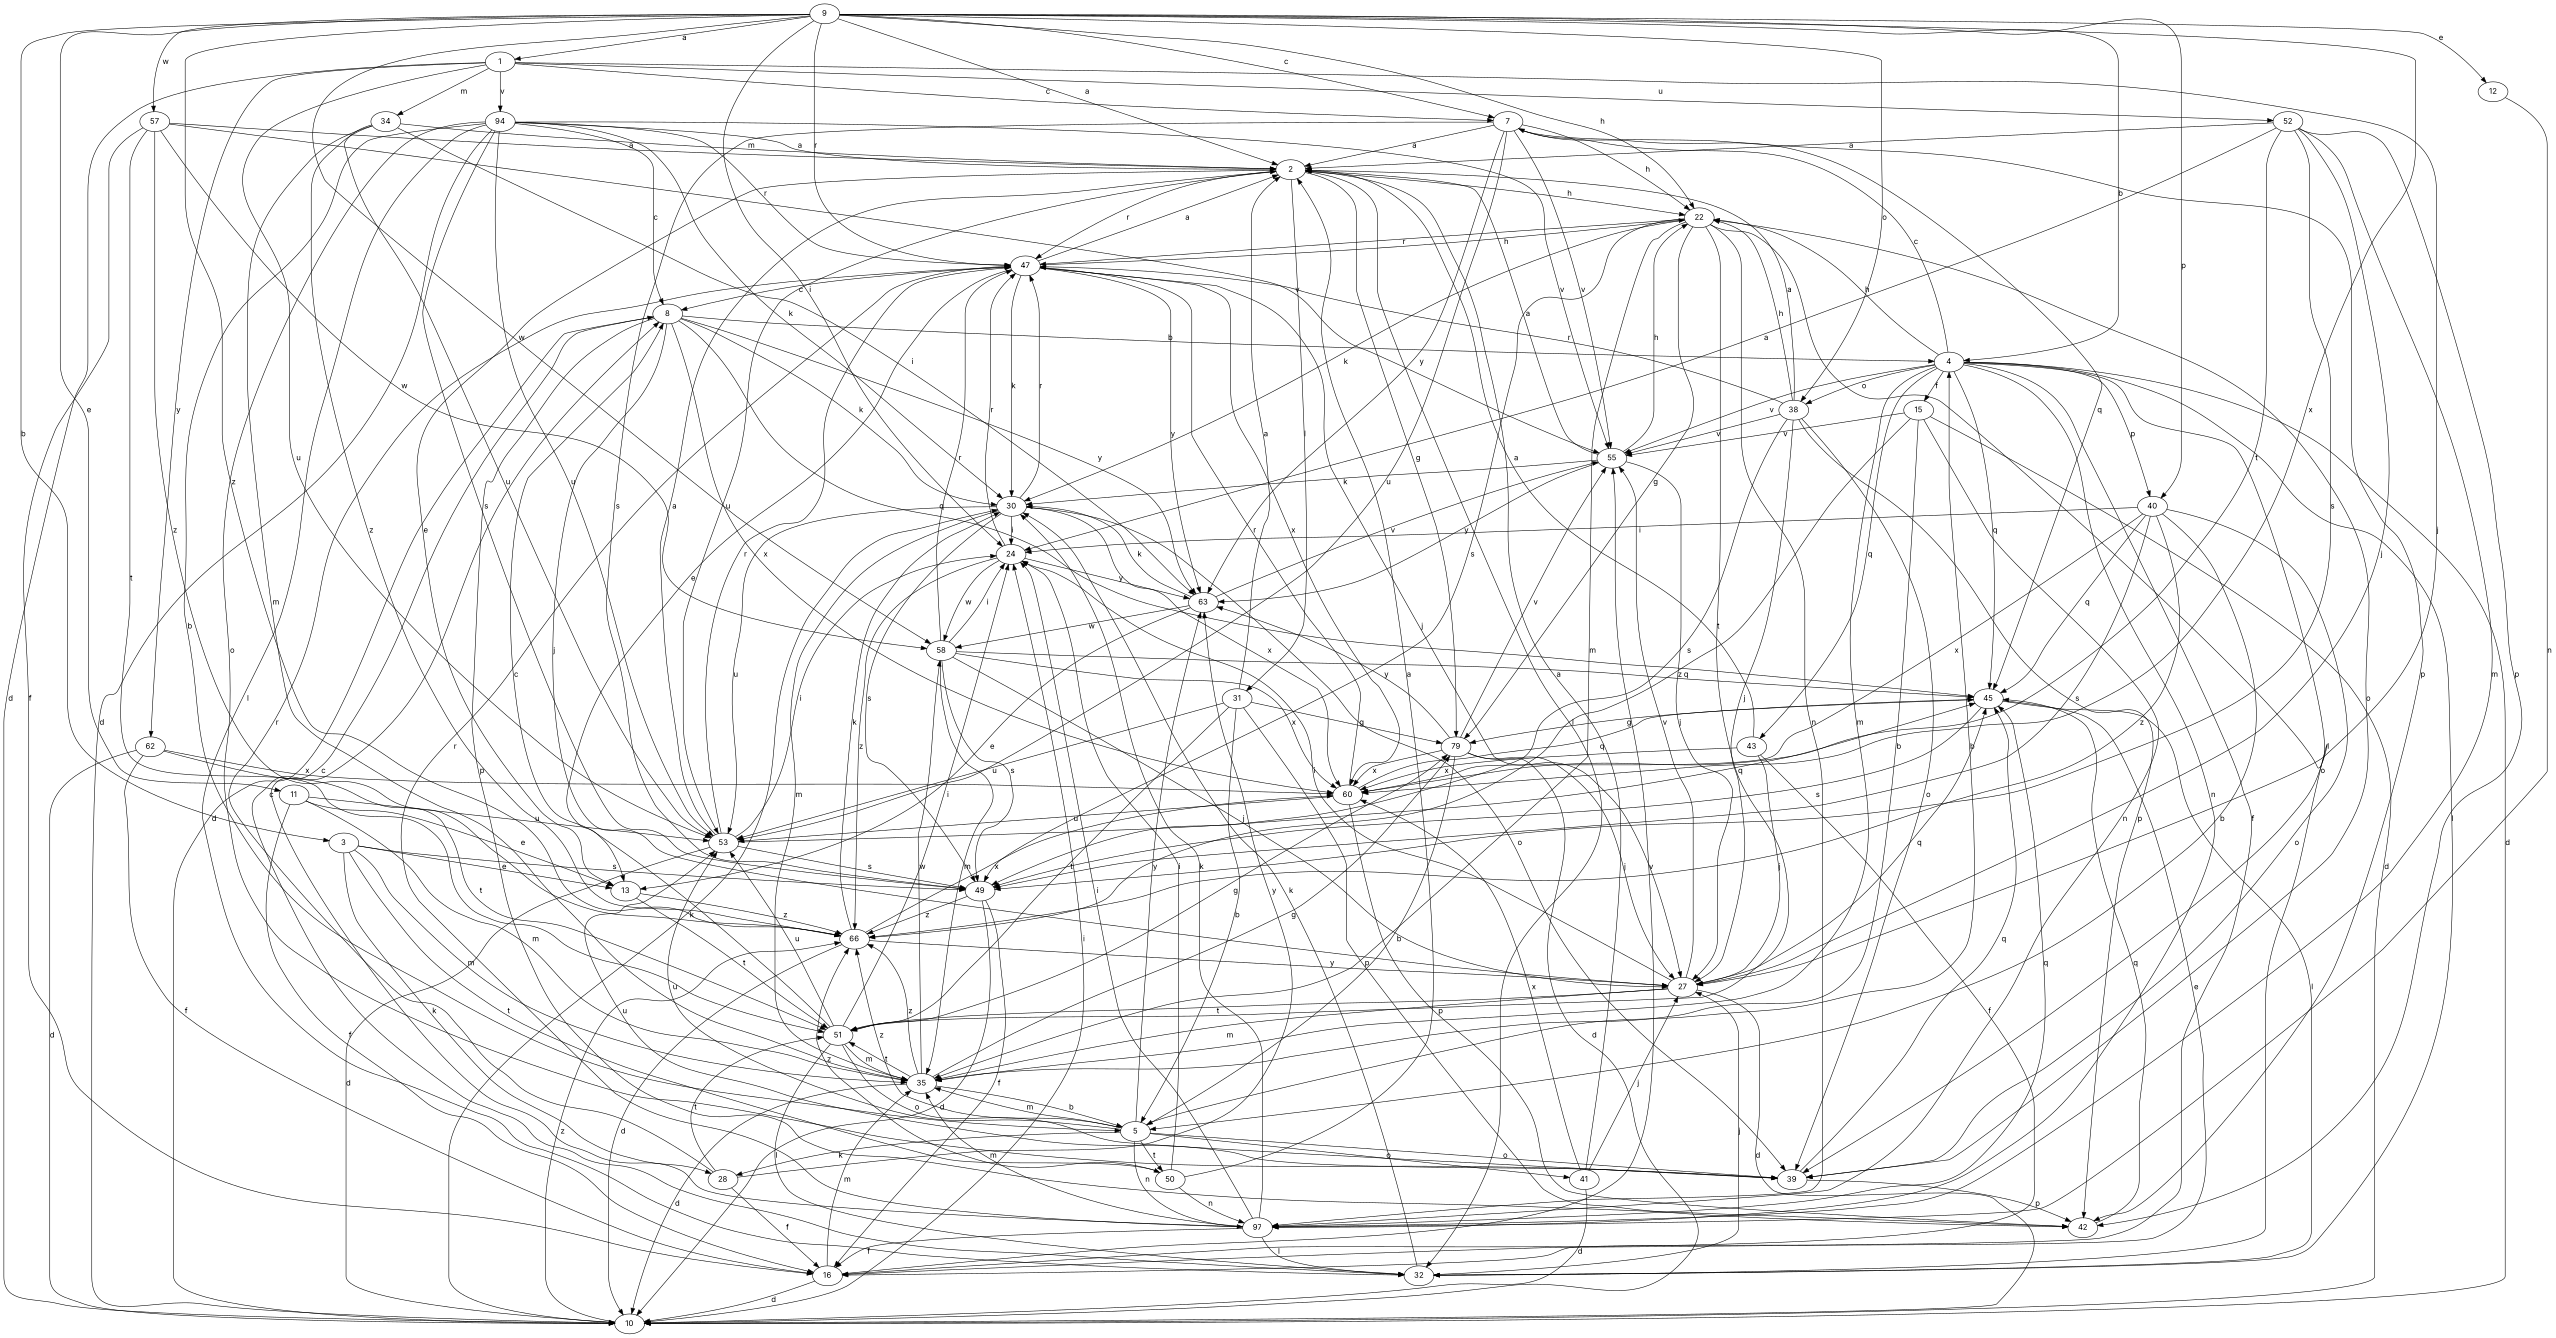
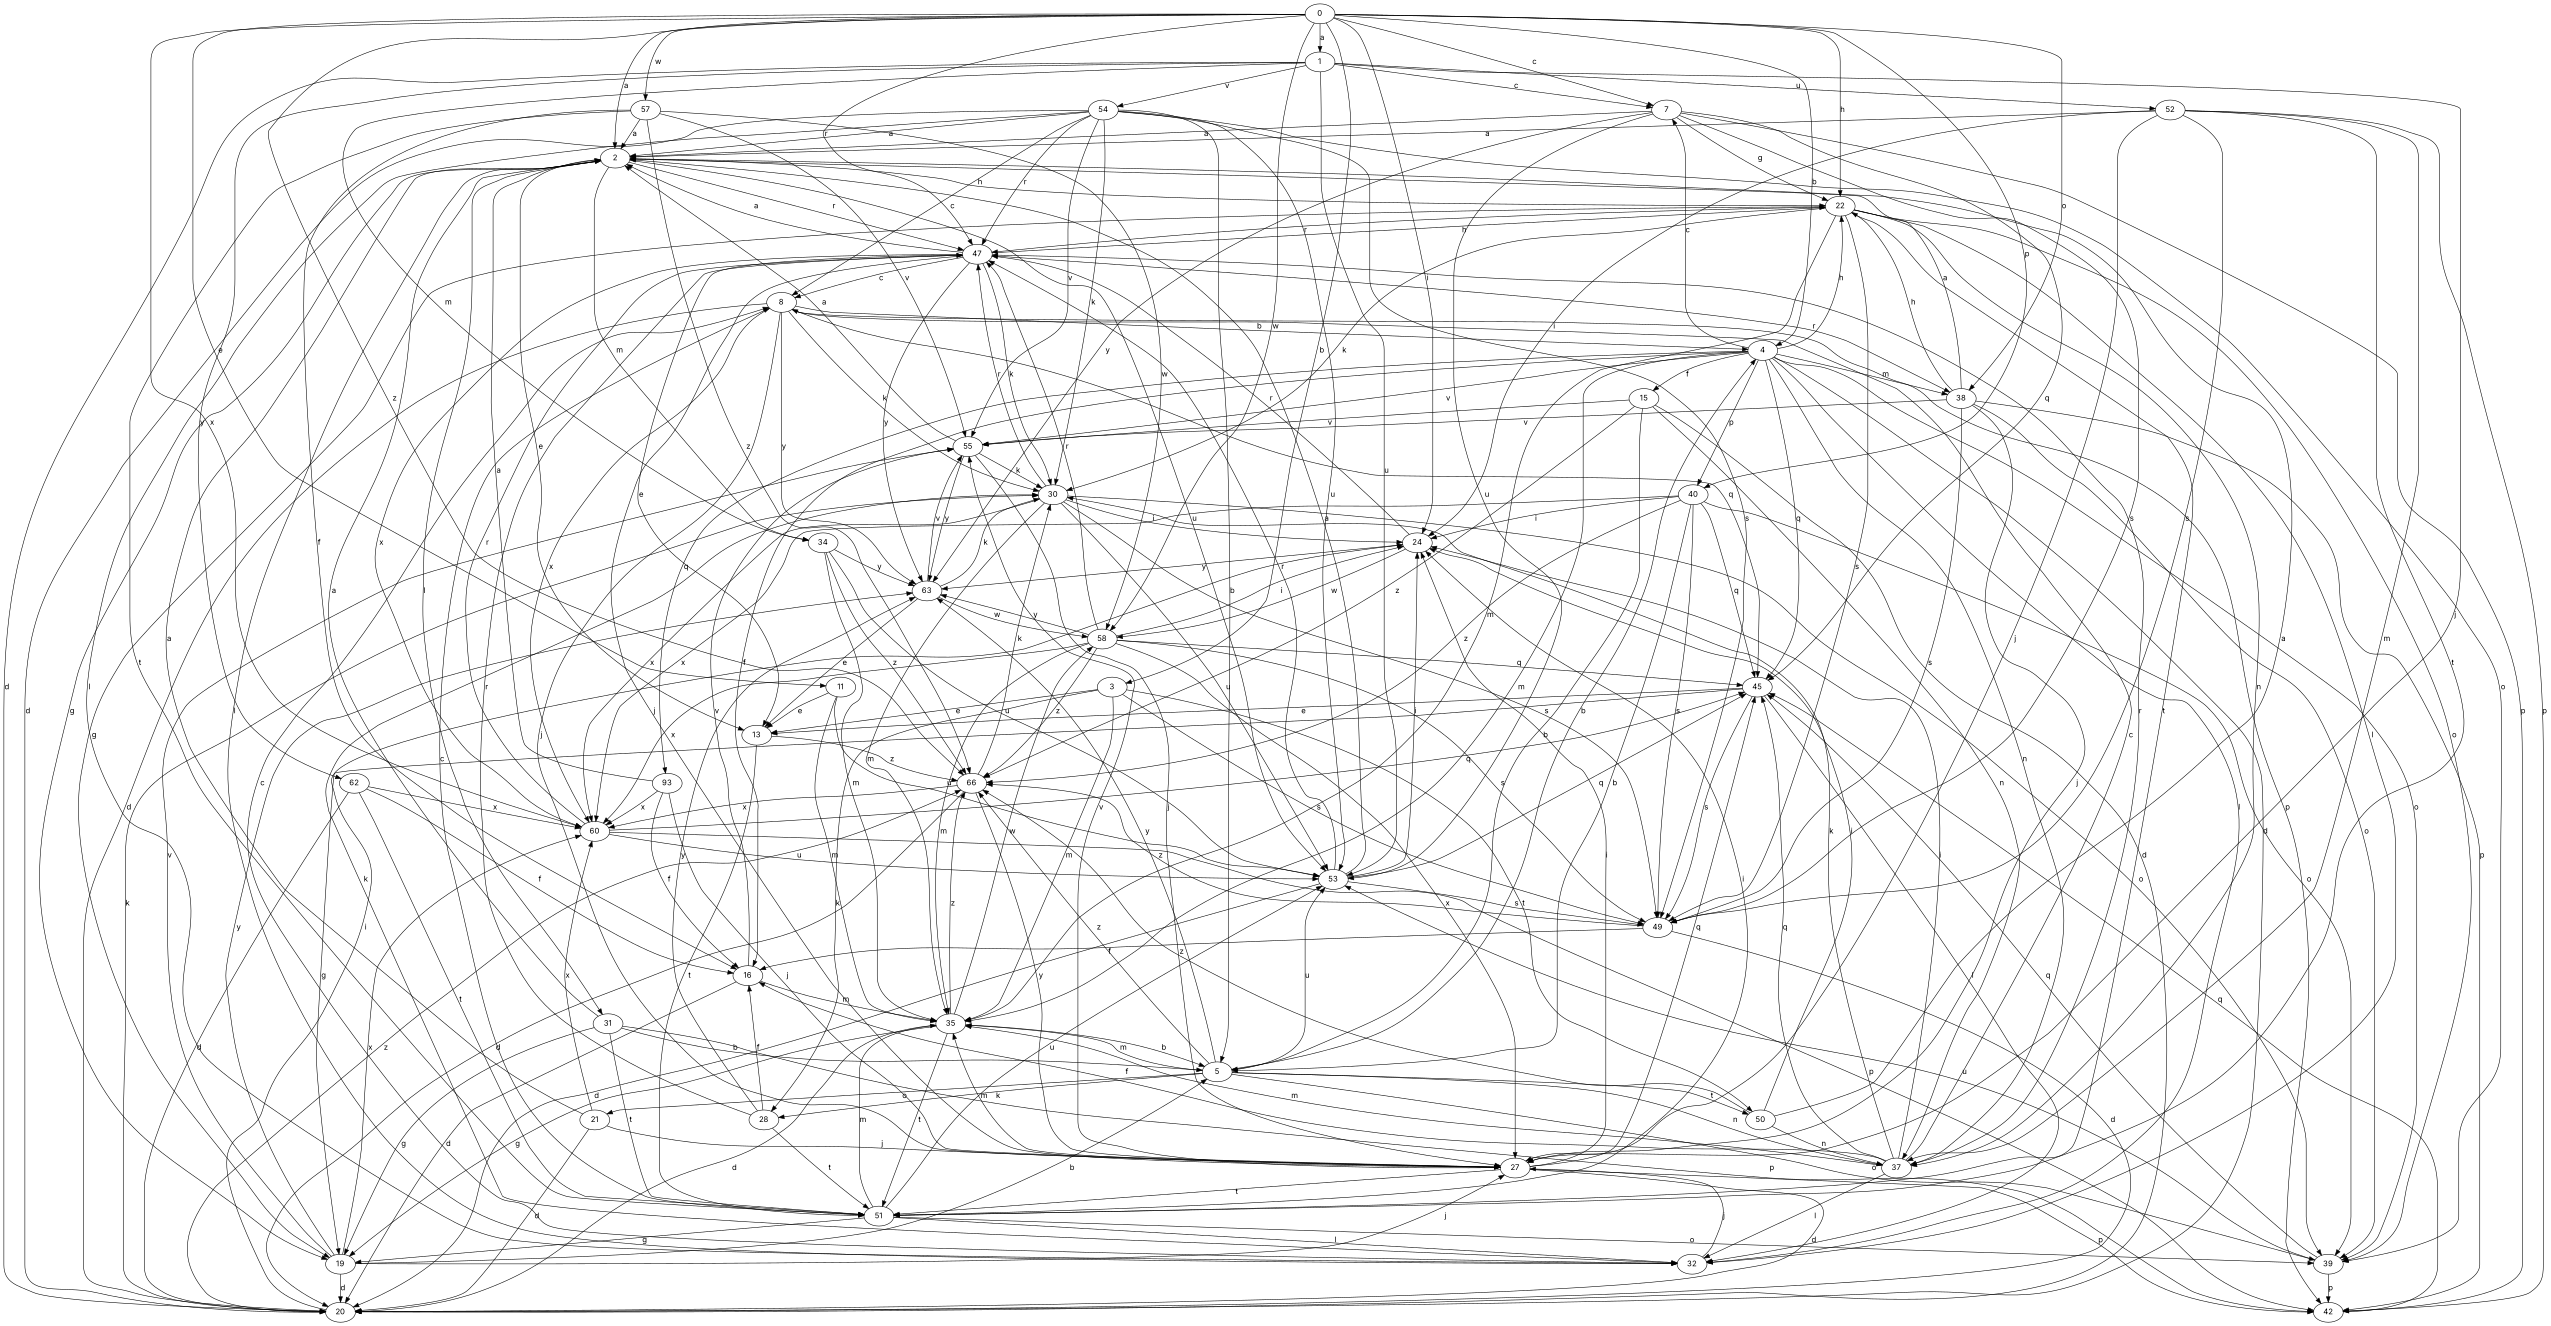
node "9": label "9" -> "0"
node "12": removed
node "94": label "94" -> "54"
edge "34" -> "2": reversed
edge "7" -> "22": label "h" -> "g"
edge "7" -> "55": removed, label "v"
edge "38" -> "47": reversed
edge "52" -> "24": label "a" -> "i"
edge "55" -> "22": removed, label "h"
edge "34" -> "63": label "i" -> "y"
edge "4" -> "38": label "o" -> "m"
edge "58" -> "63": added, label "y"
edge "52" -> "60": now "52" -> "51"
edge "24" -> "66": now "58" -> "66"
node "79": label "79" -> "19"
node "43": label "43" -> "93"
edge "31" -> "53": removed, label "u"
edge "58" -> "27": label "j" -> "x"
edge "15" -> "35": now "15" -> "5"
edge "11" -> "16": removed, label "f"
node "41": label "41" -> "21"
edge "27" -> "42": added, label "p"
node "97": label "97" -> "37"
edge "45" -> "16": now "45" -> "13"
node "10": label "10" -> "20"
